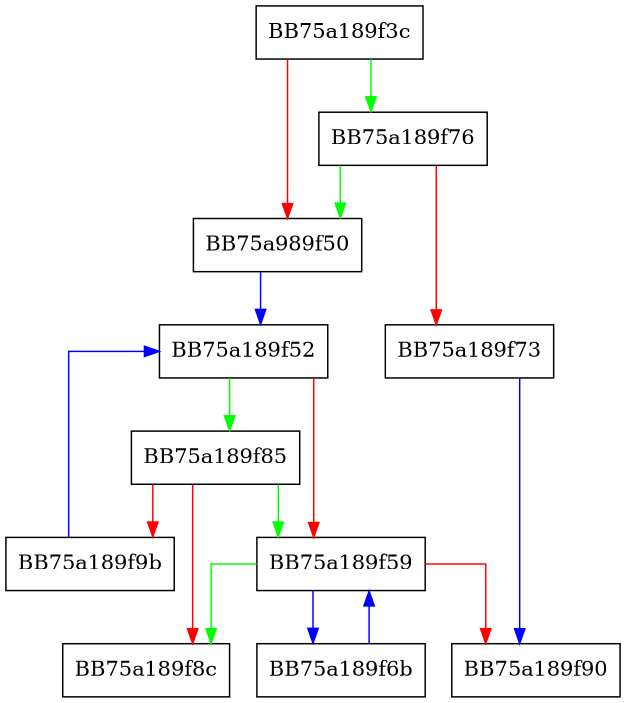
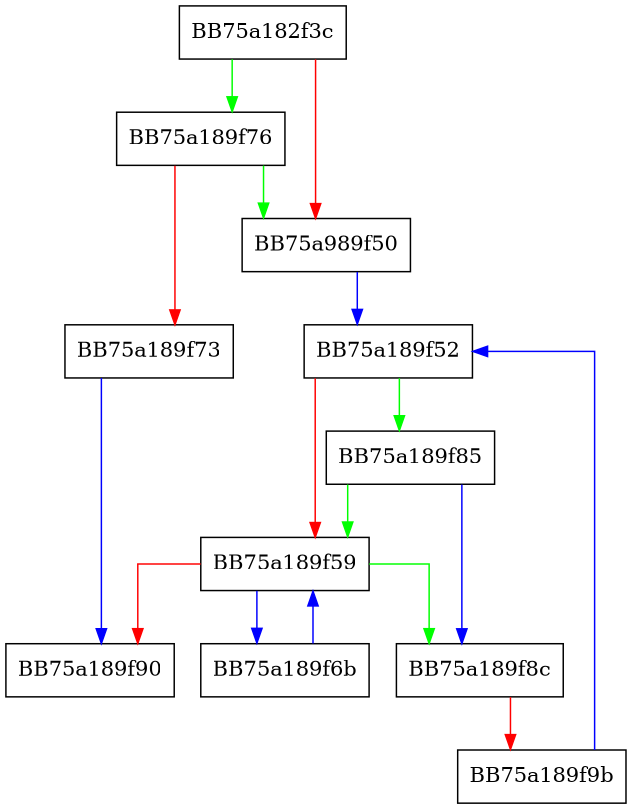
node "BB75a189f3c": label "BB75a189f3c" -> "BB75a182f3c"
edge "BB75a189f85" -> "BB75a189f9b": now "BB75a189f8c" -> "BB75a189f9b"
edge "BB75a189f85" -> "BB75a189f8c": color red -> blue
